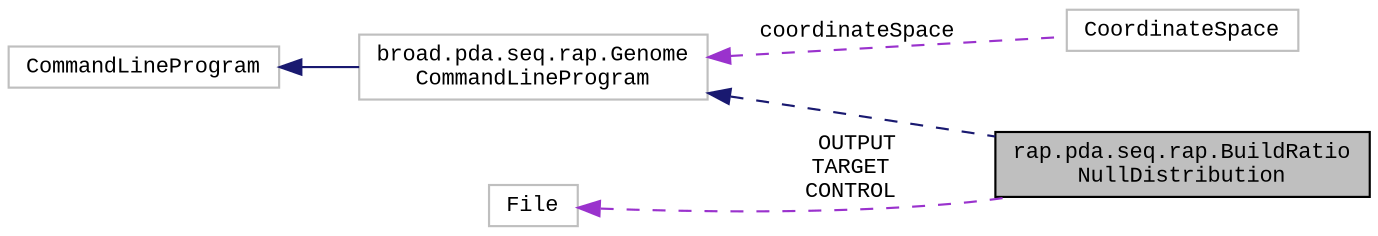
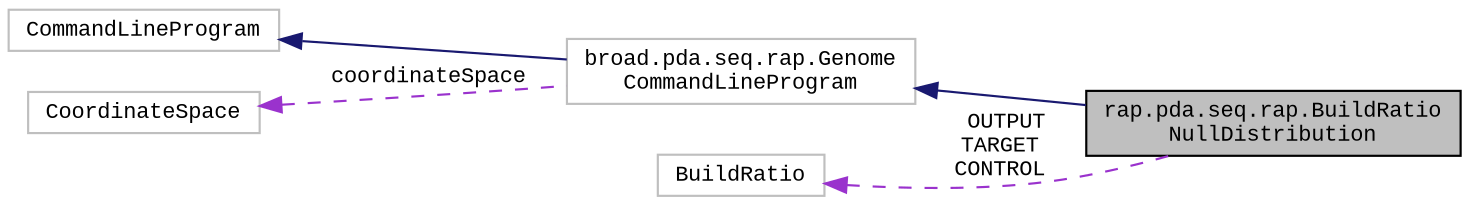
edge "CoordinateSpace" -> "broad.pda.seq.rap.Genome CommandLineProgram": reversed
edge "rap.pda.seq.rap.BuildRatio NullDistribution" -> "broad.pda.seq.rap.Genome CommandLineProgram": style dashed -> solid
node "File": label "File" -> "BuildRatio"
